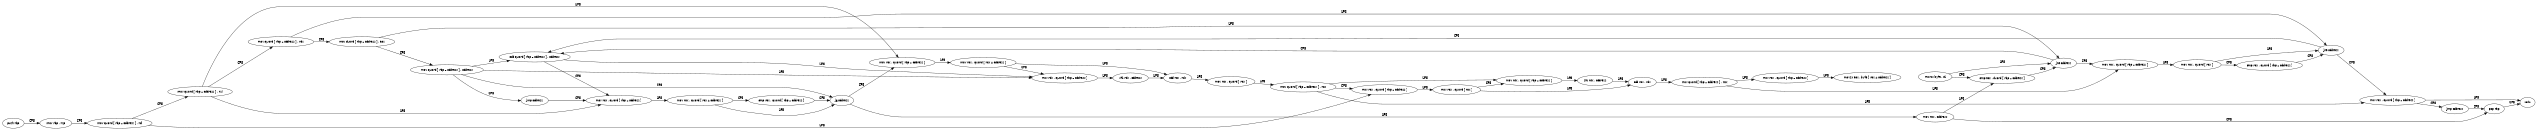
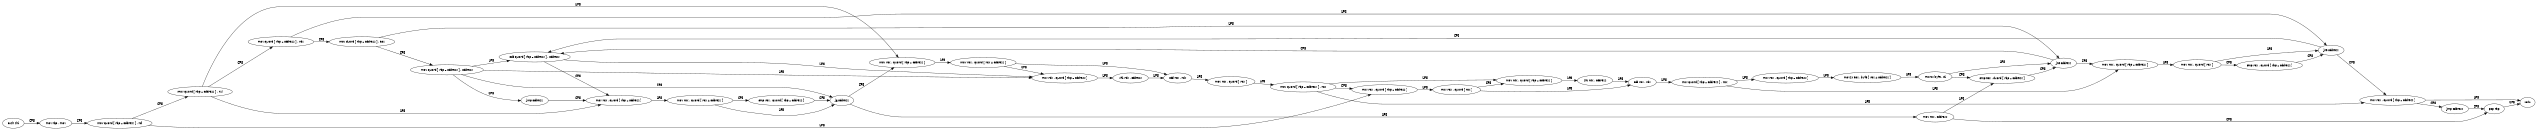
edge "movzx eax , byte [ rax + address ]" -> "movzx byte , al": added, label "DFG"
node "push rbp": label "push rbp" -> "push shl"
node "mov rbp , rsp": label "mov rbp , rsp" -> "mov rbp , mov"
